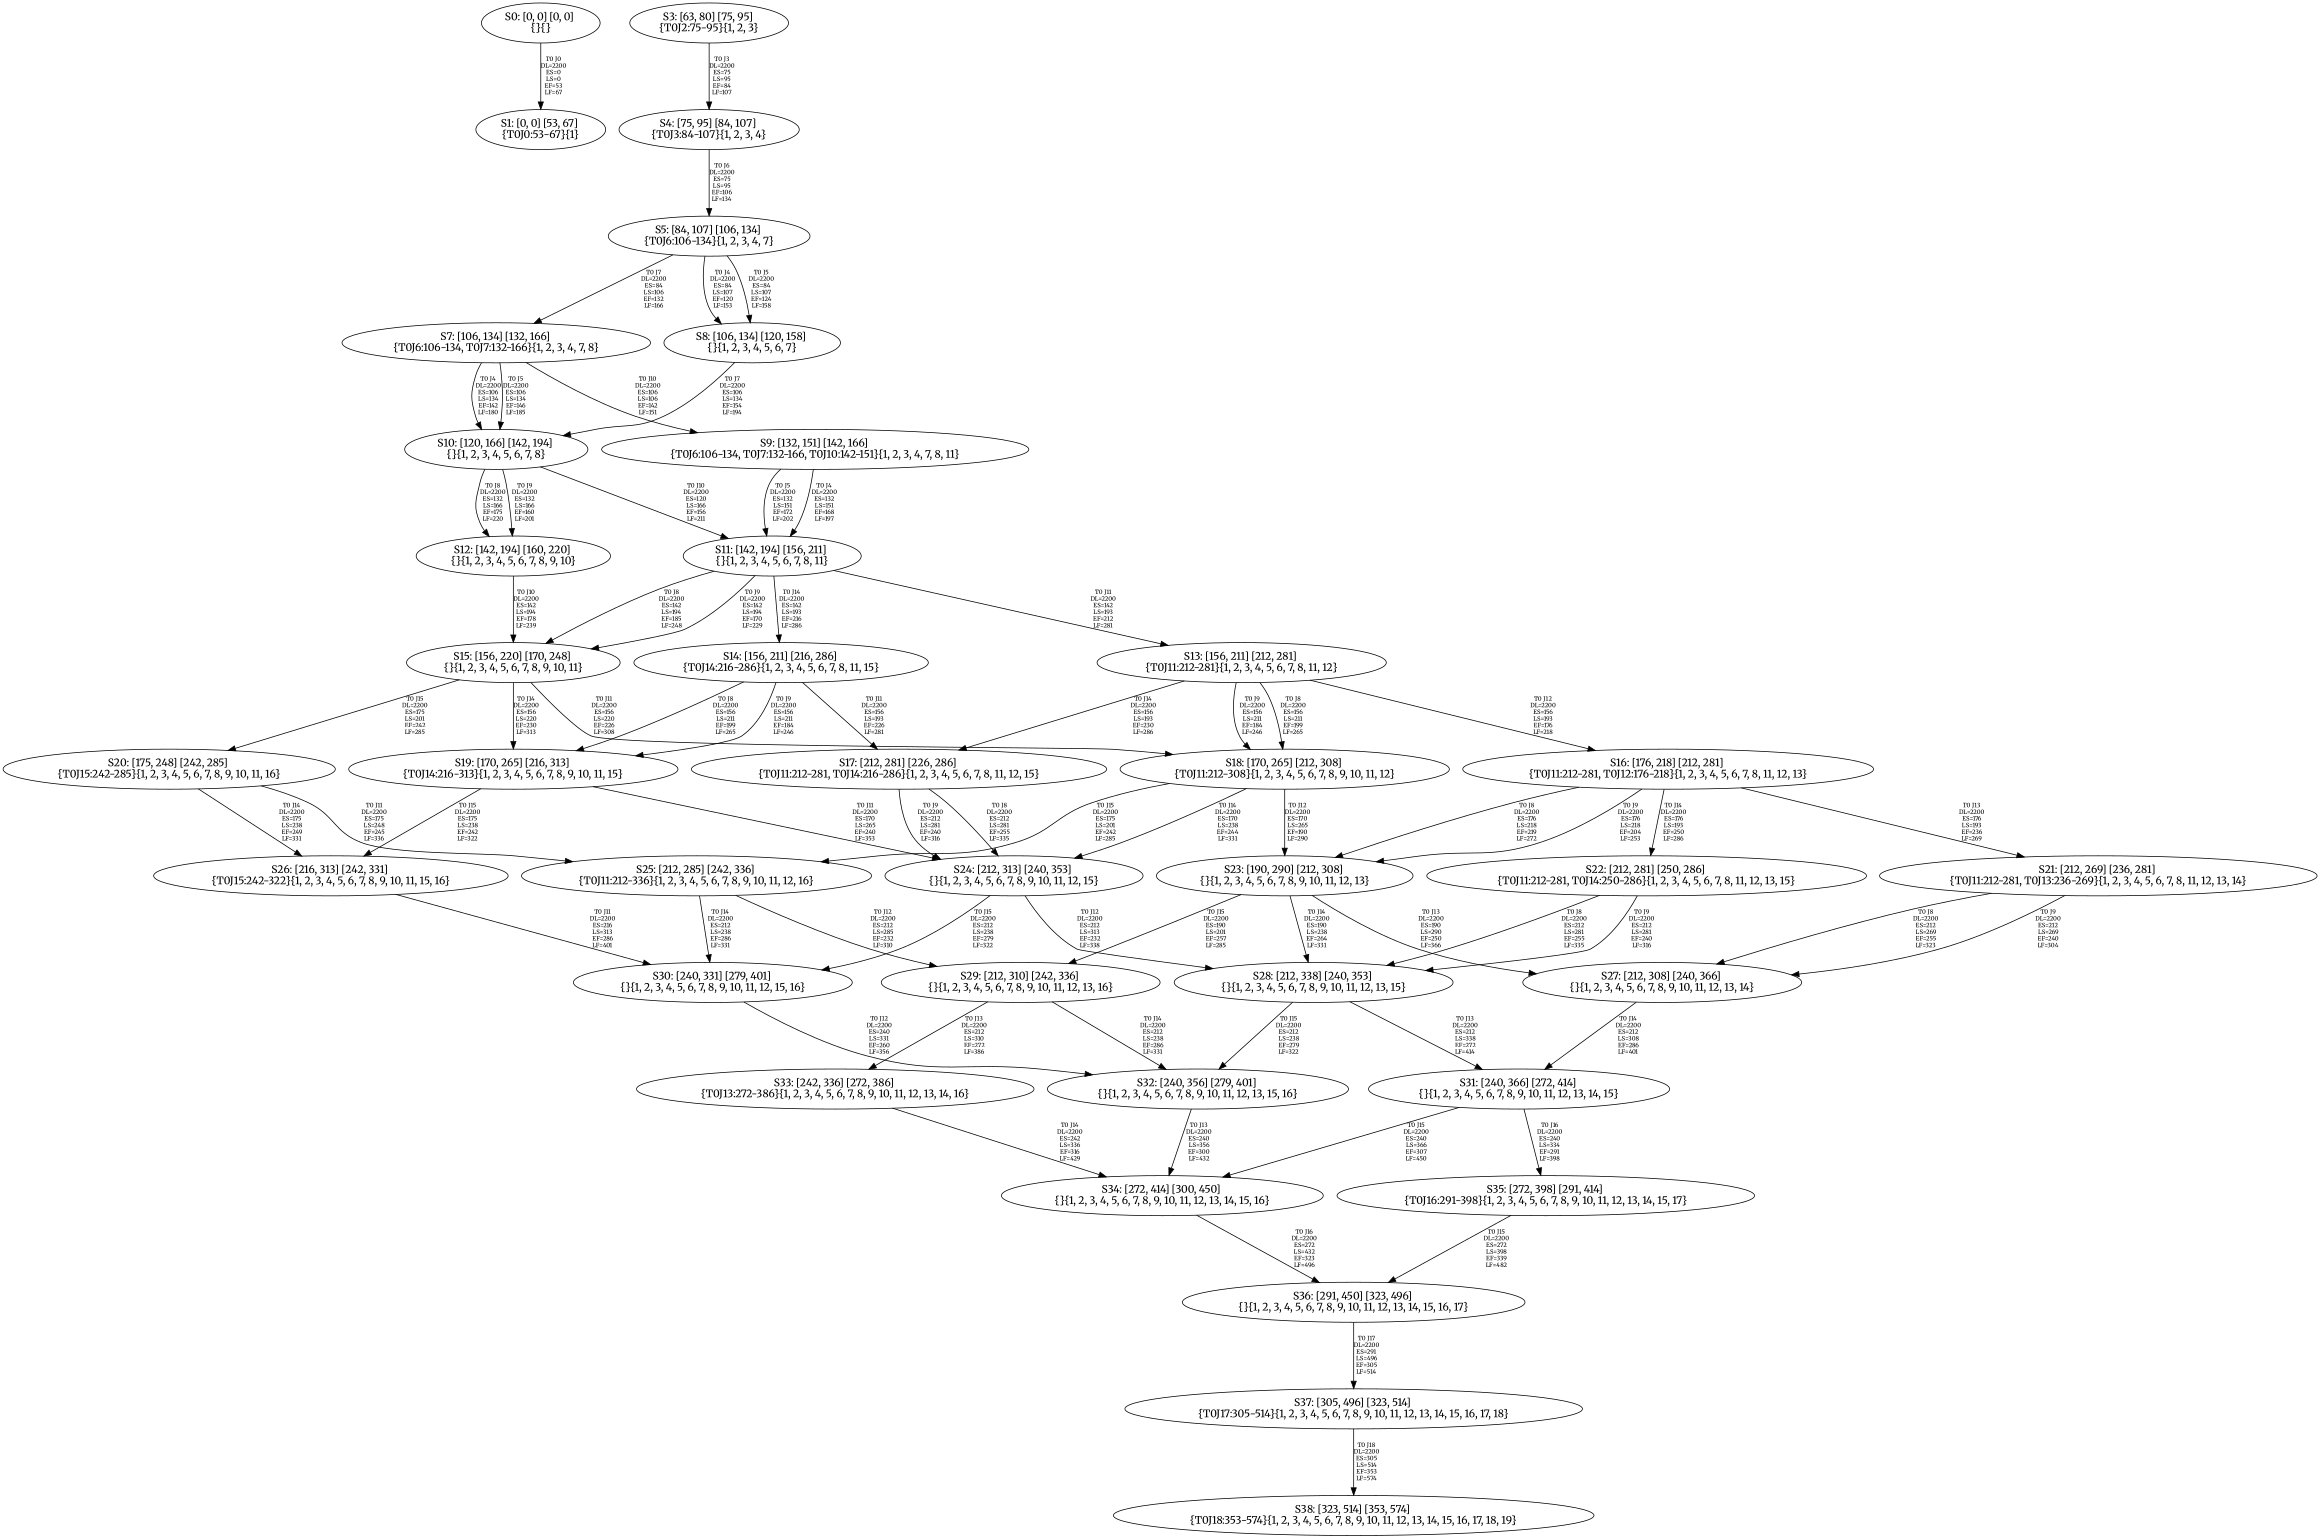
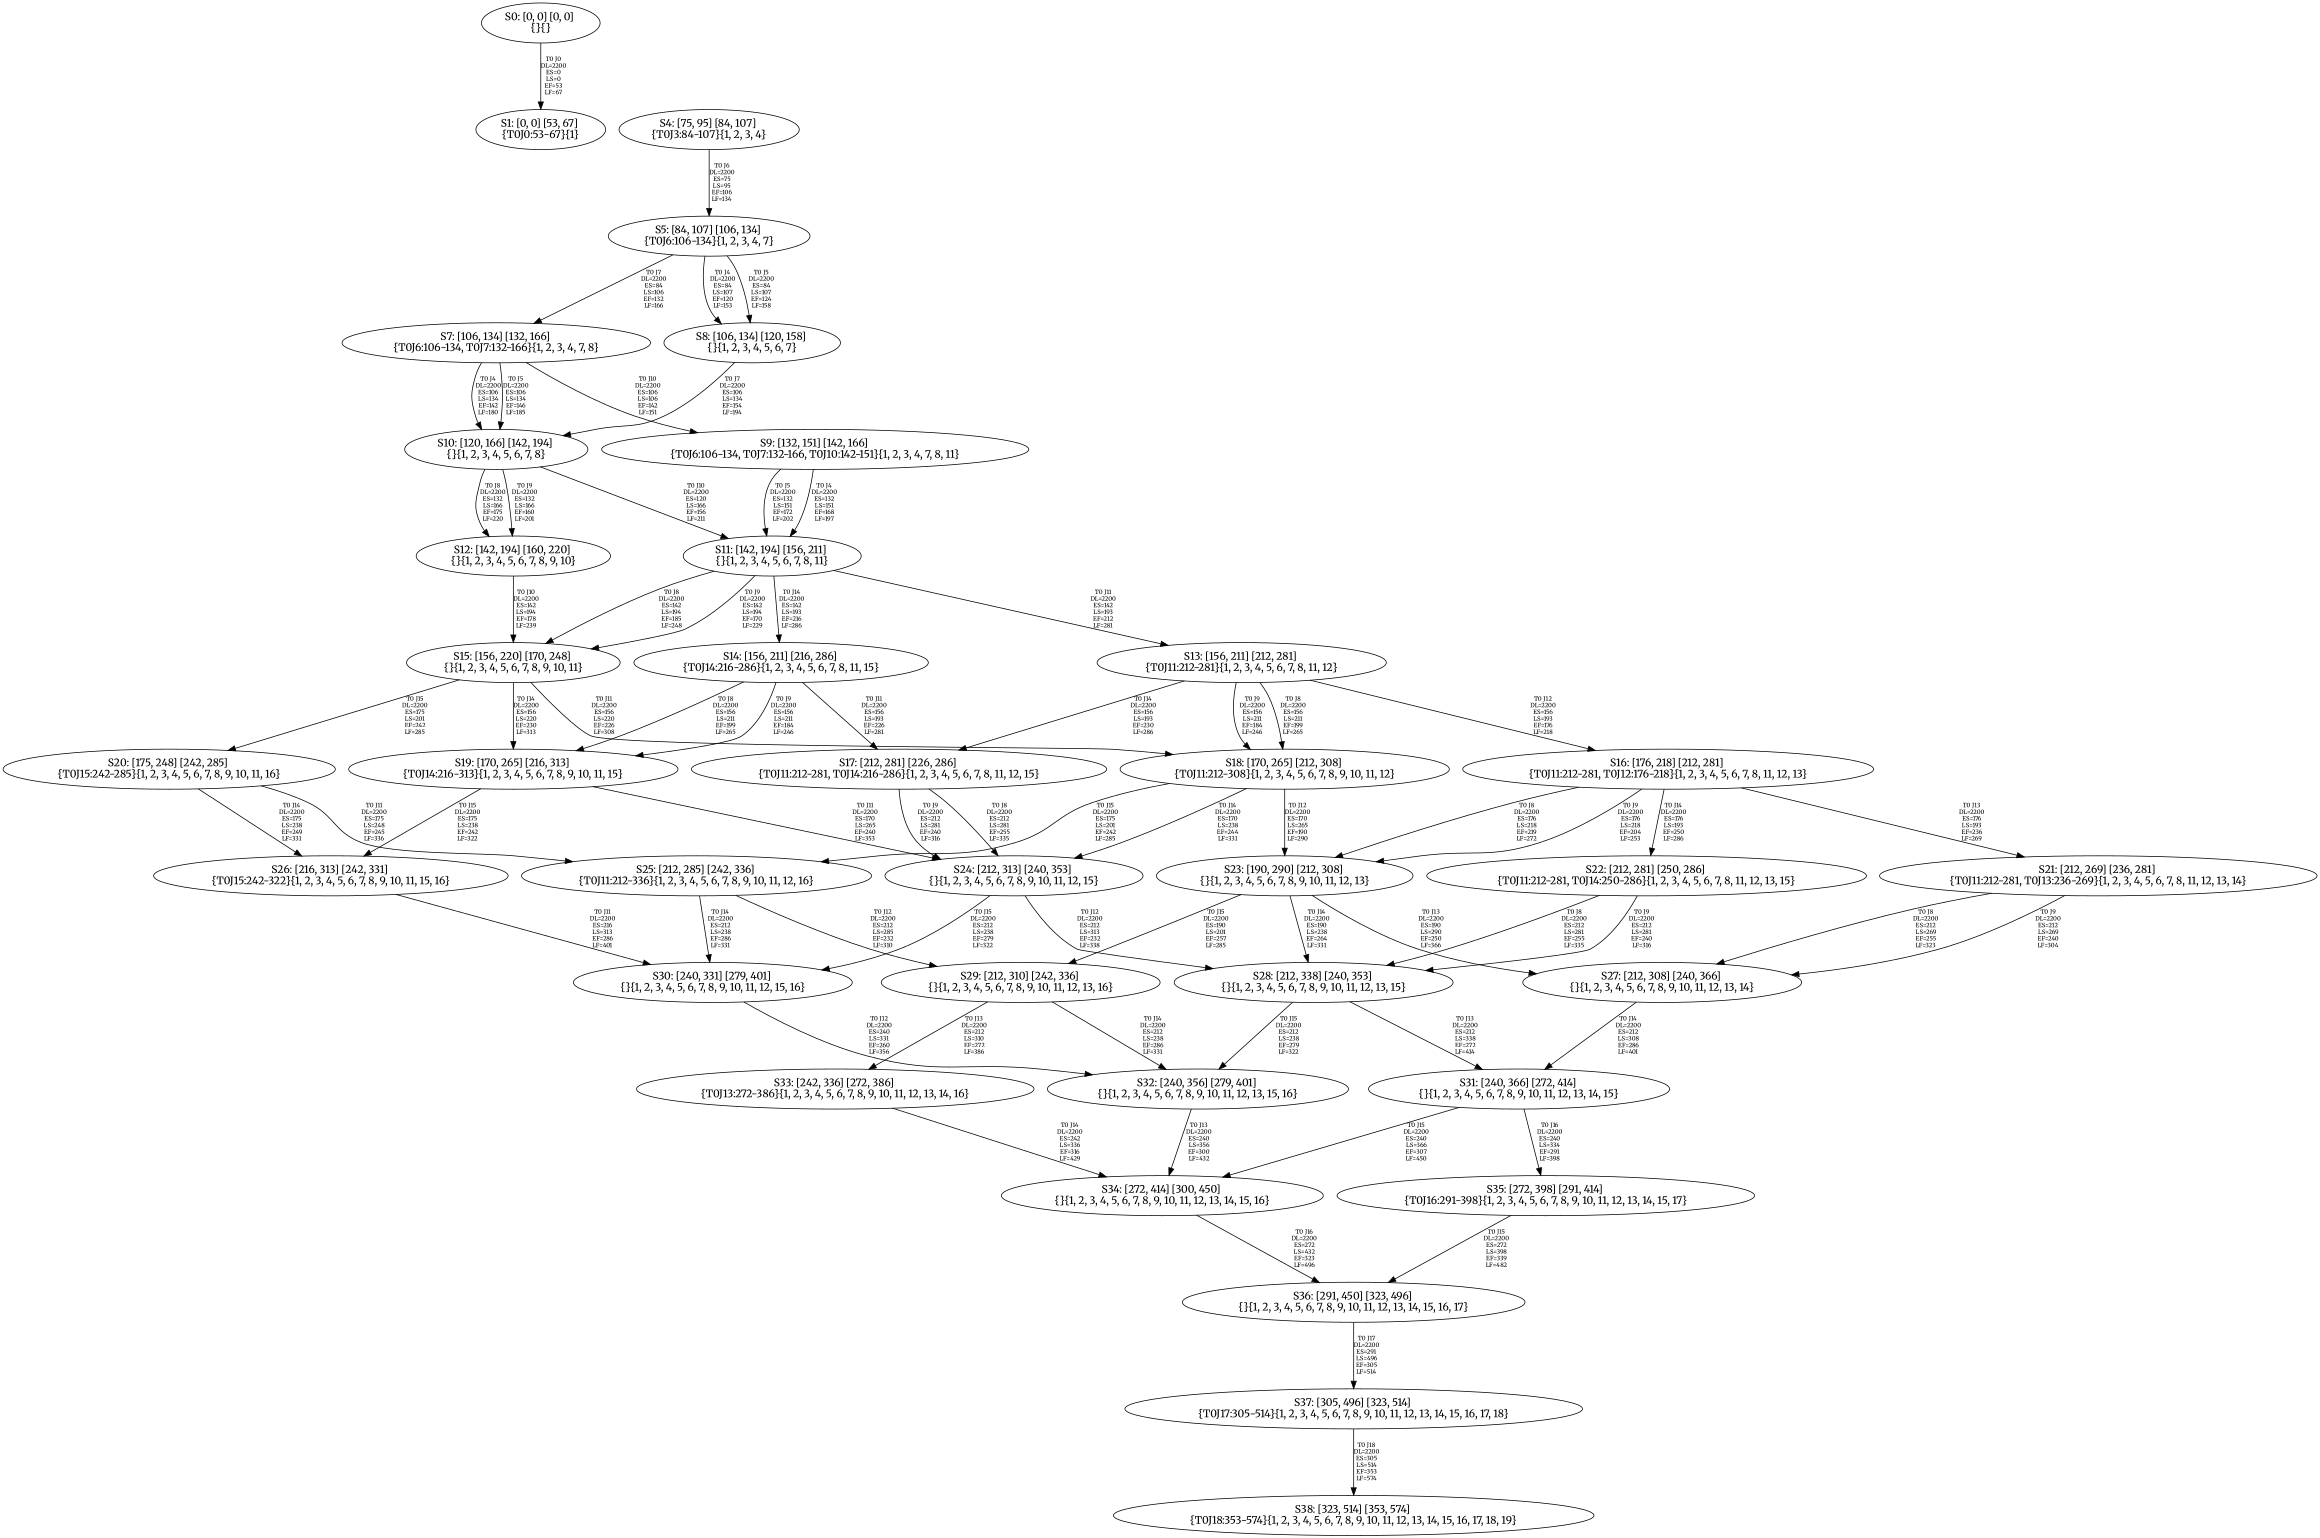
node "S3: [63, 80] [75, 95] {T0J2:75-95}{1, 2, 3}": removed
